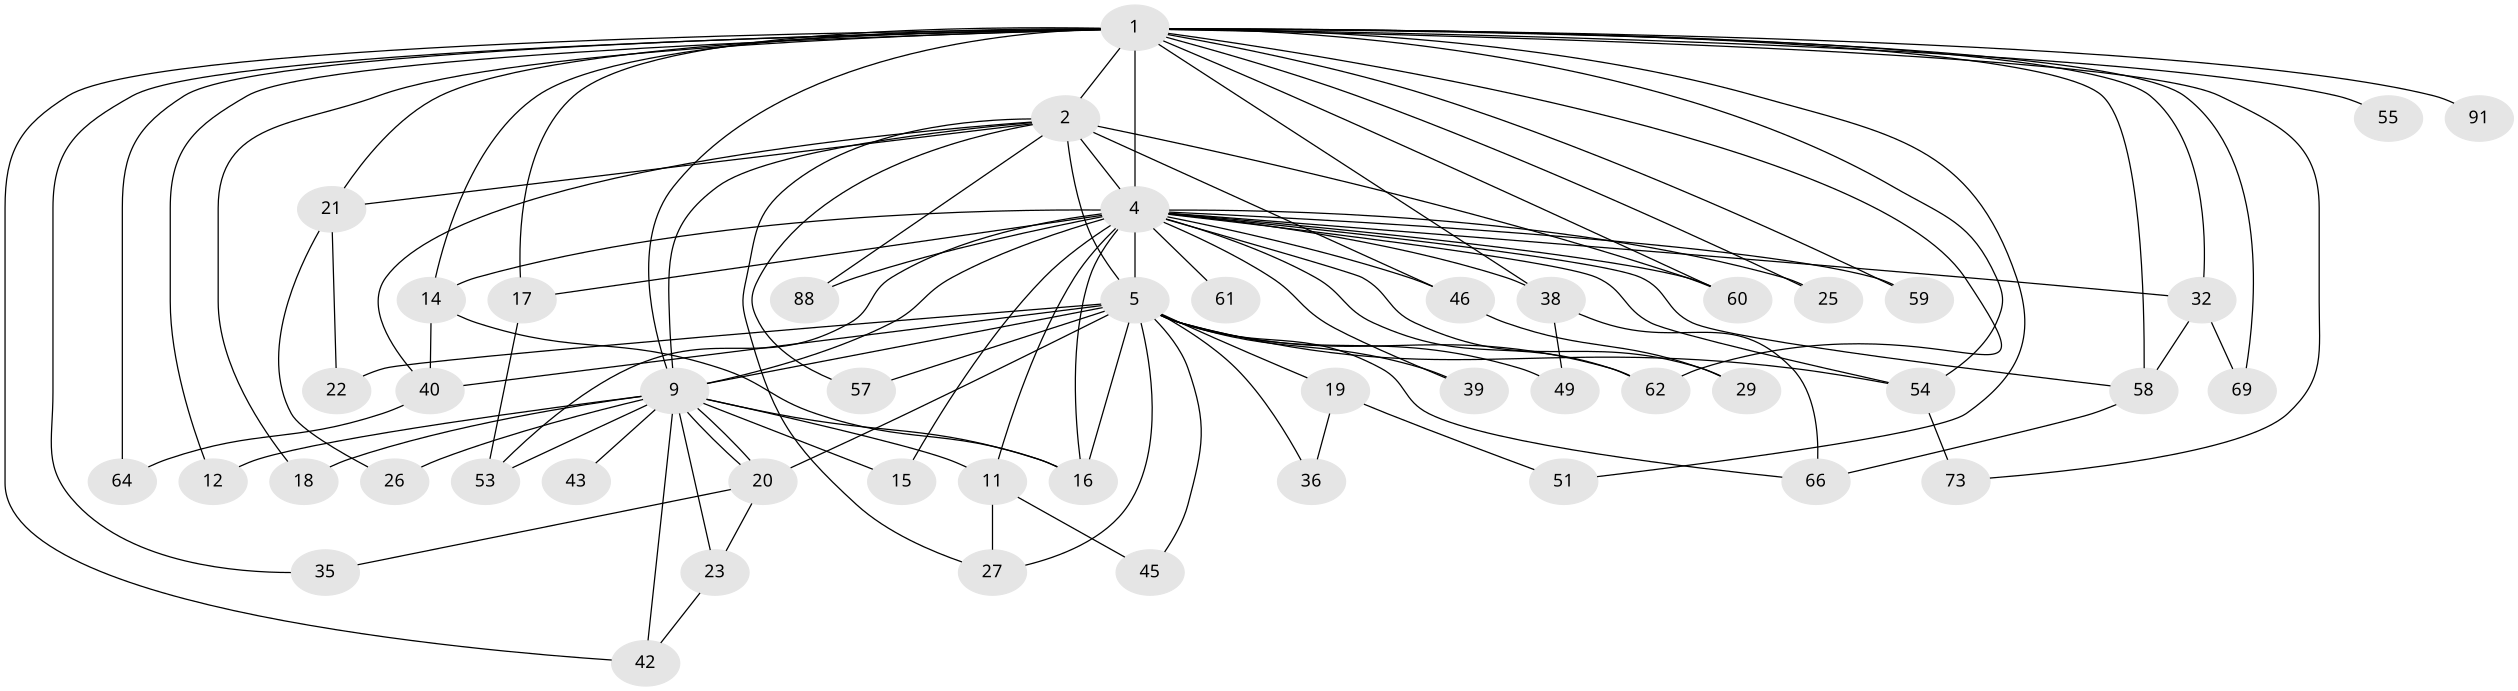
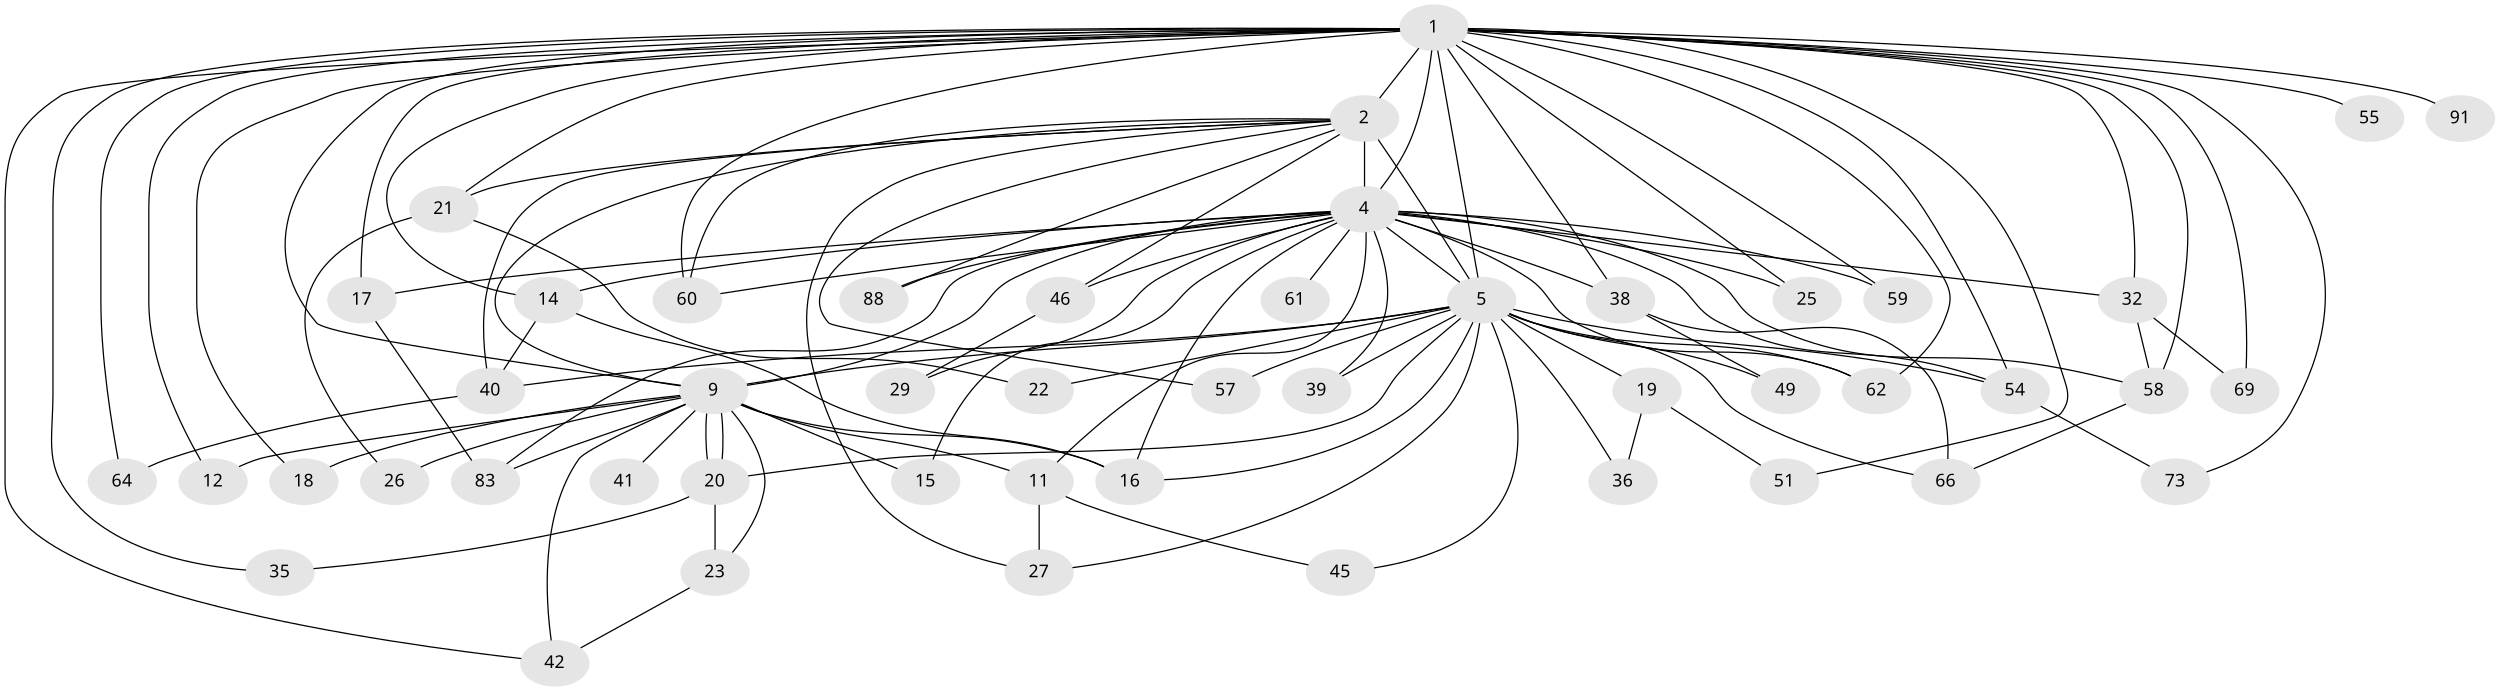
edge "1" -- "5": added
node "53": label "53" -> "83"
node "43": label "43" -> "41"
